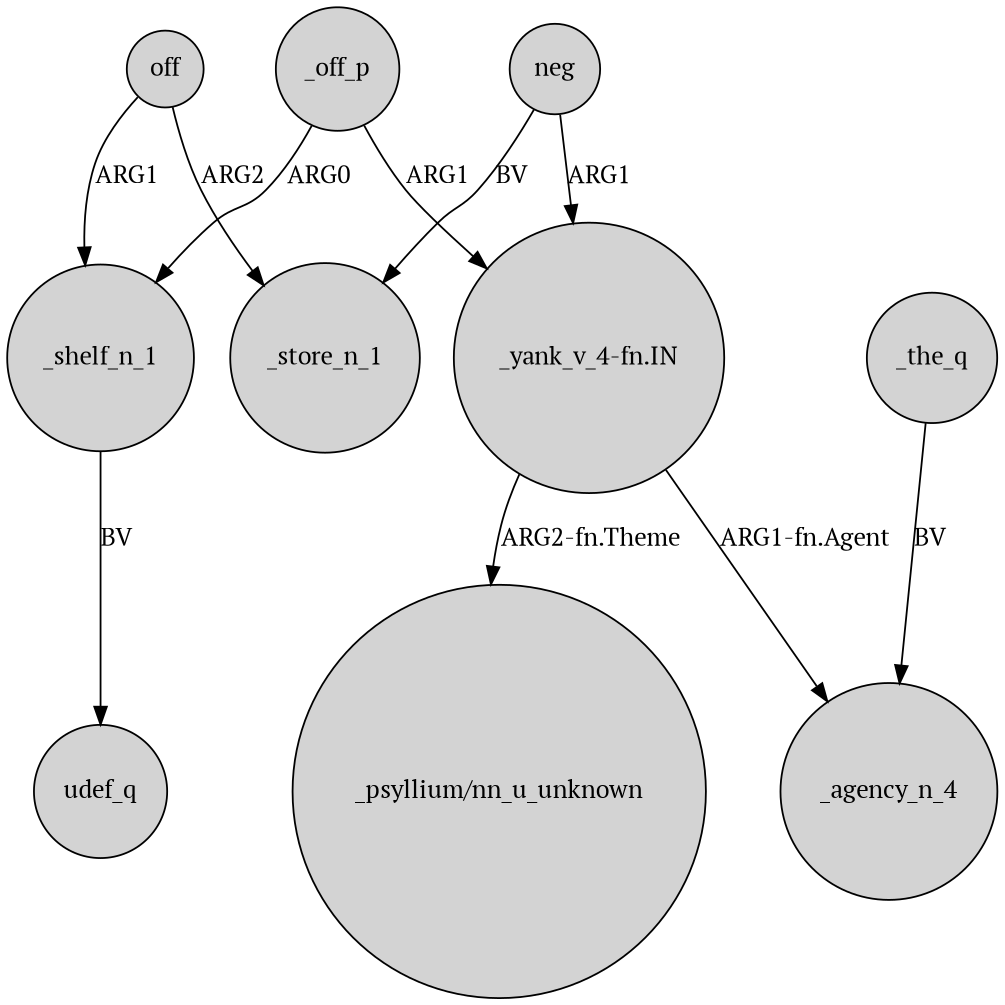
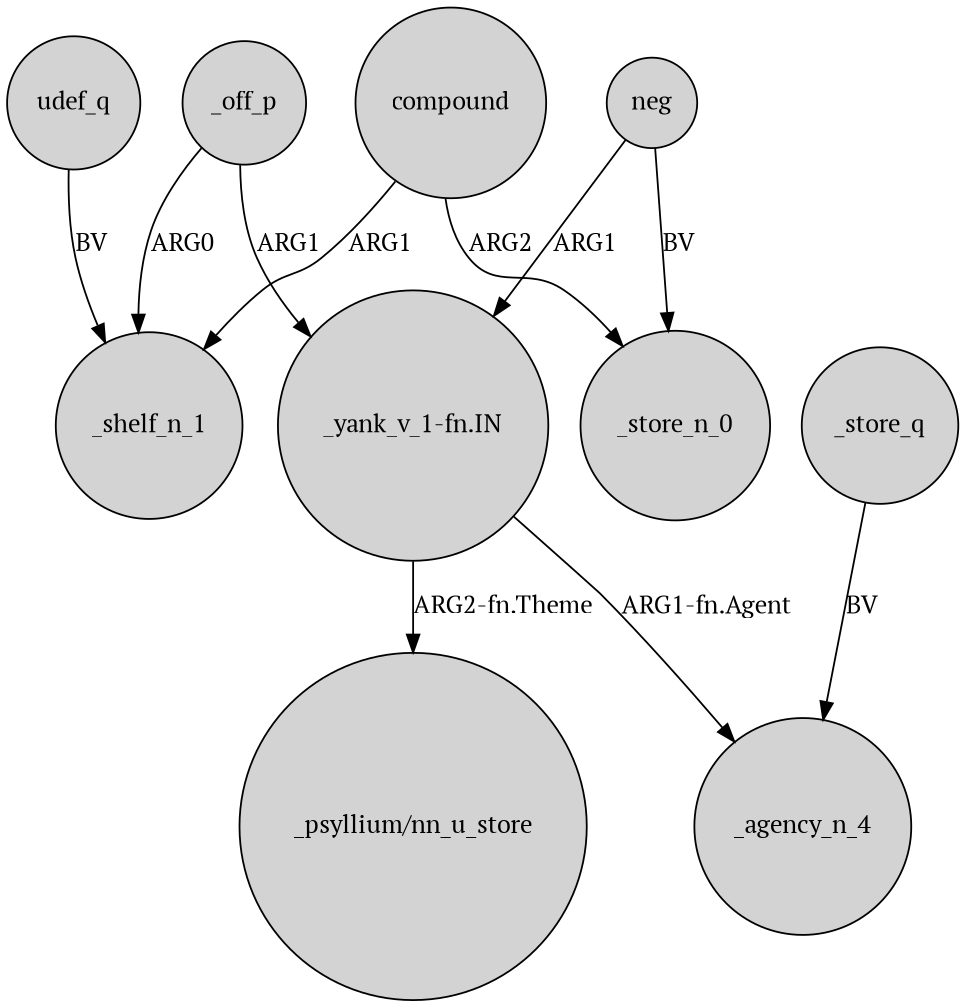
node "off": label "off" -> "compound"
node "_store_n_1": label "_store_n_1" -> "_store_n_0"
node "_yank_v_4-fn.IN": label "_yank_v_4-fn.IN" -> "_yank_v_1-fn.IN"
node "_the_q": label "_the_q" -> "_store_q"
edge "_shelf_n_1" -> "udef_q": reversed
node "_psyllium/nn_u_unknown": label "_psyllium/nn_u_unknown" -> "_psyllium/nn_u_store"
